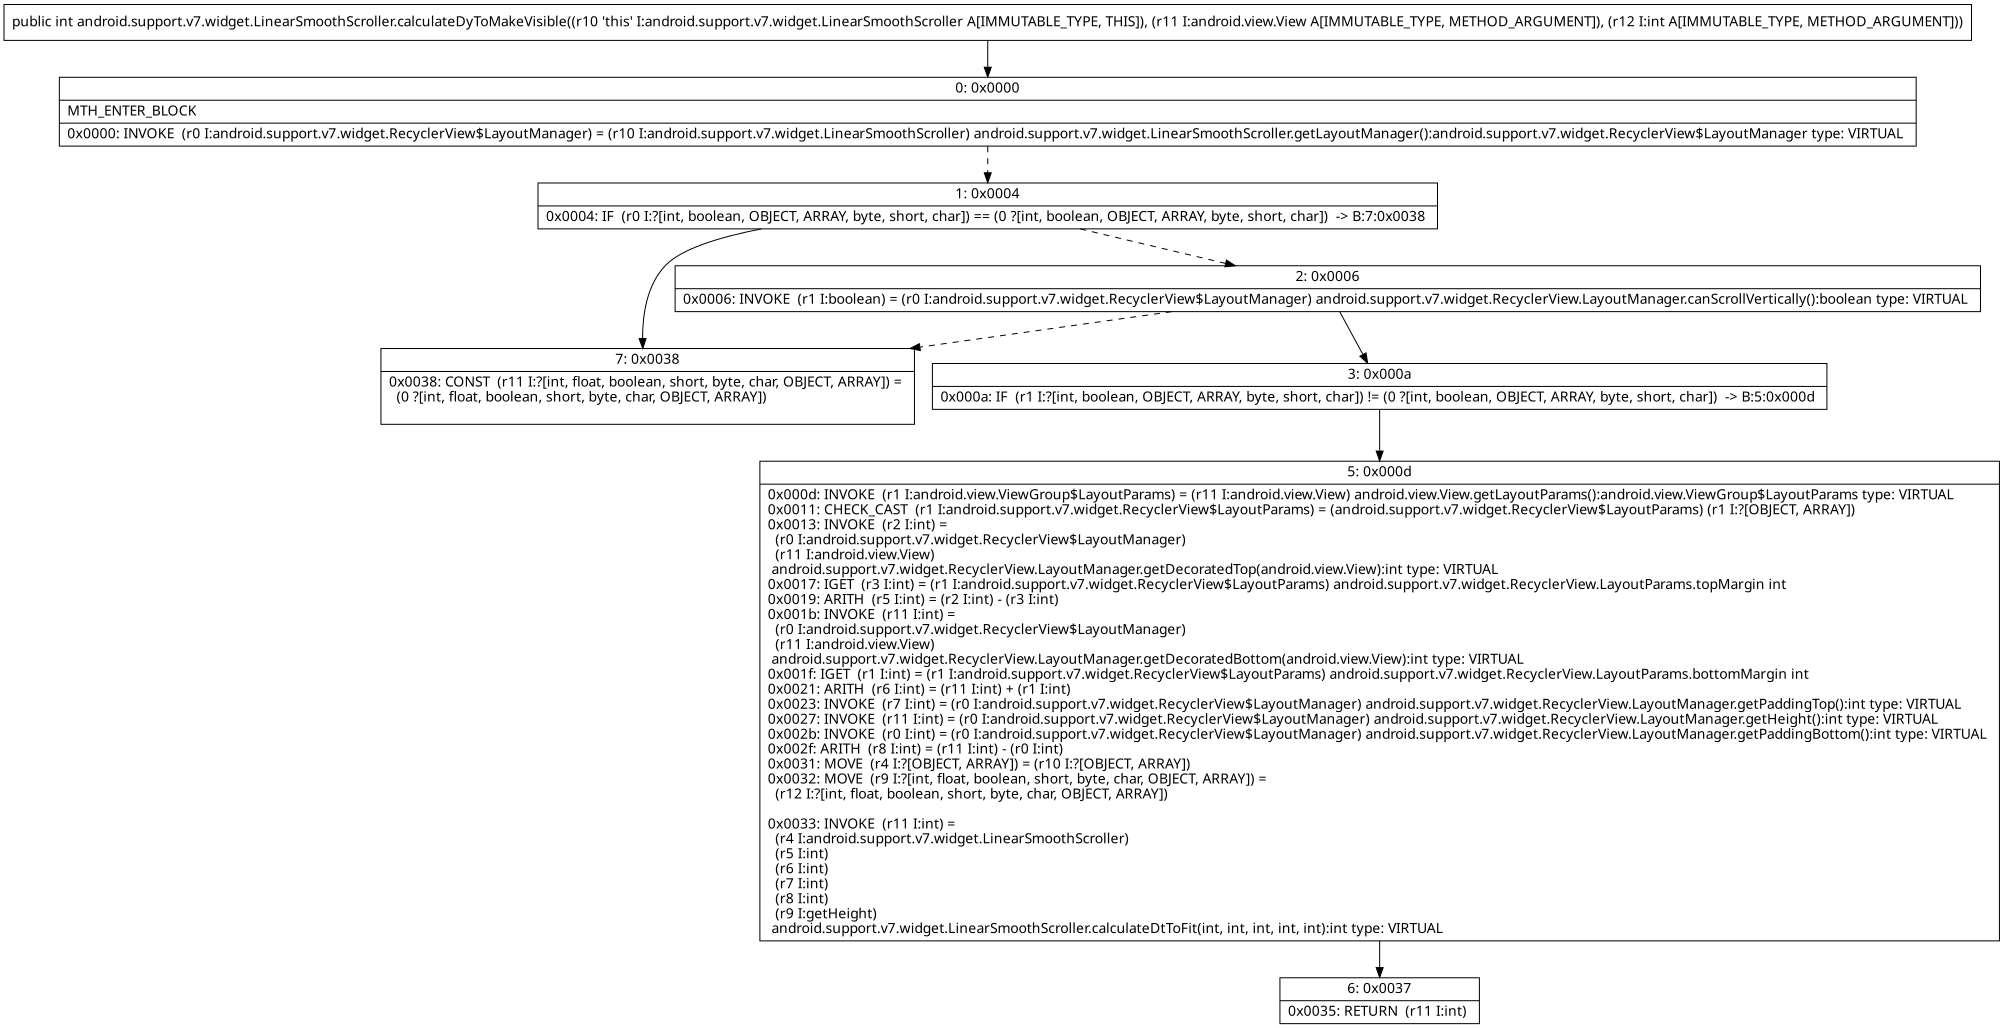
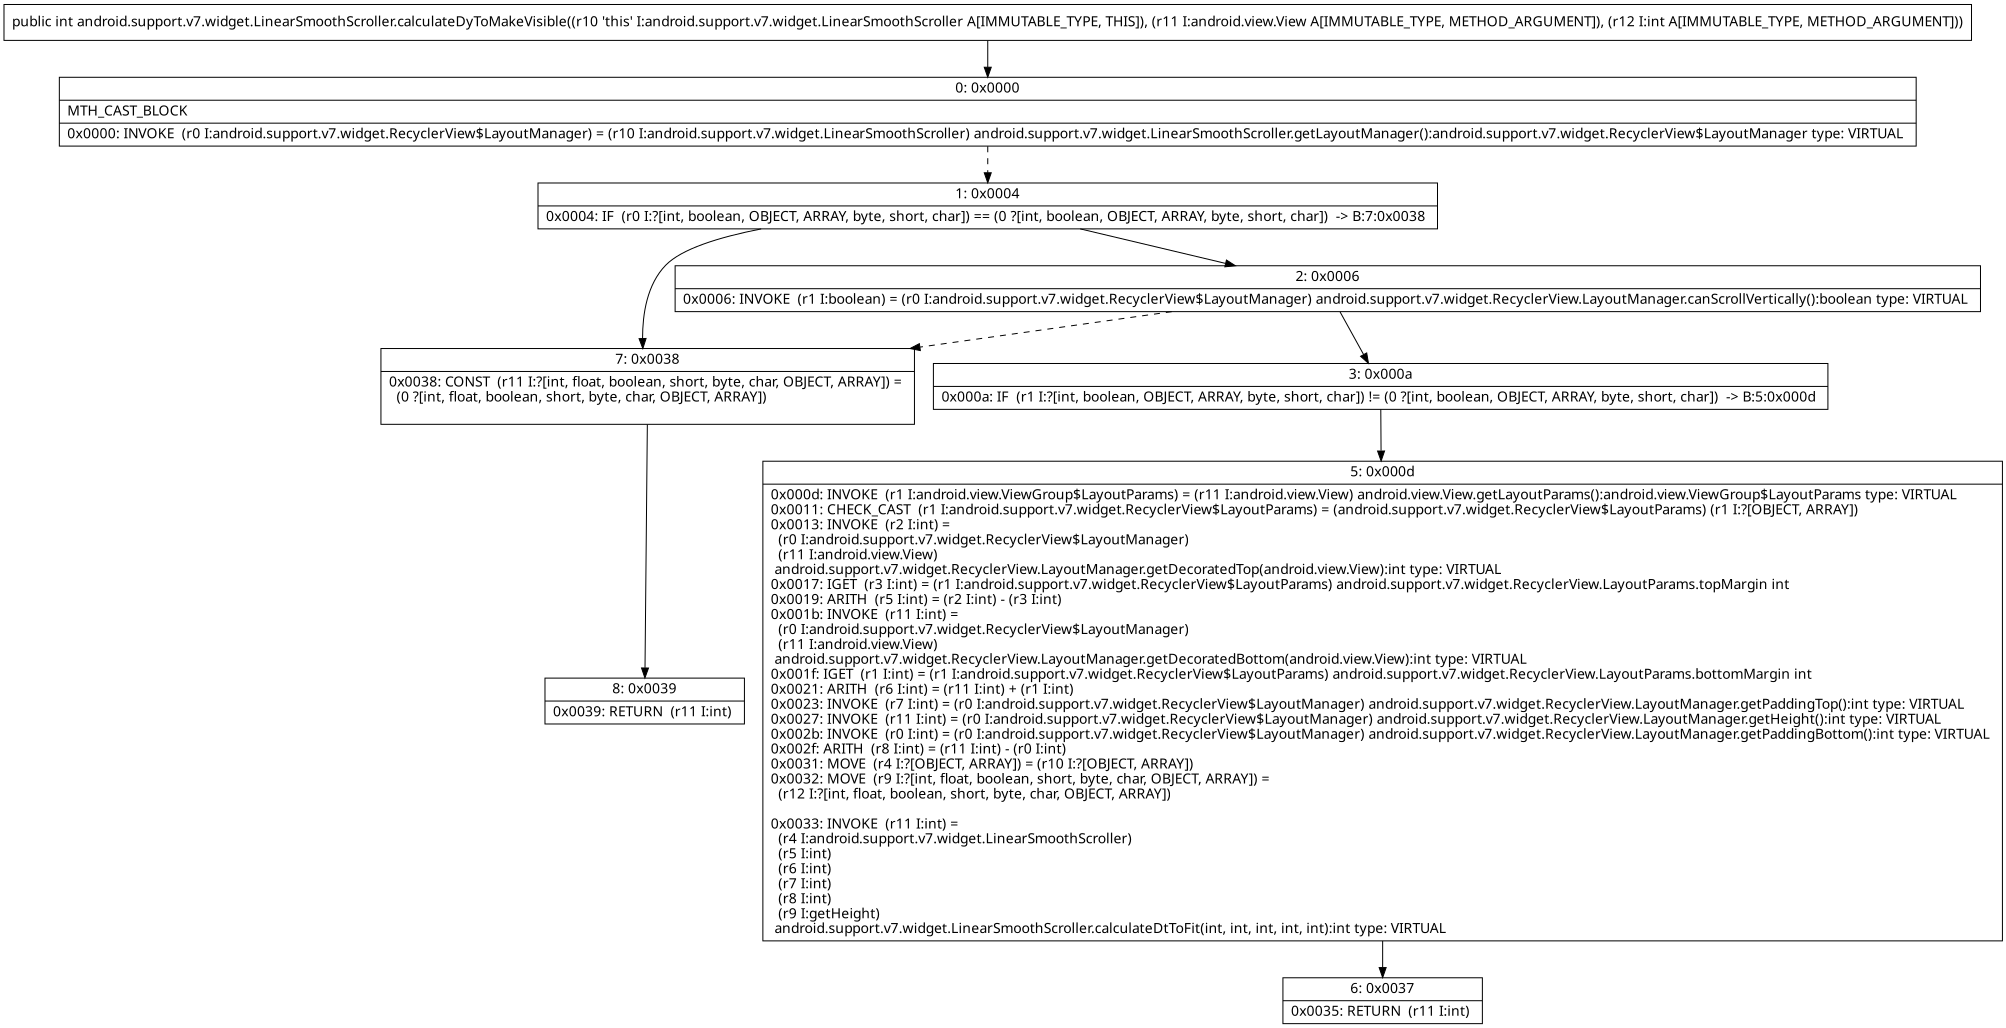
node "0: 0x0000": text "MTH_ENTER_BLOCK" -> "MTH_CAST_BLOCK"
edge "1: 0x0004" -> "2: 0x0006": style dashed -> solid
node "8: 0x0039": added
